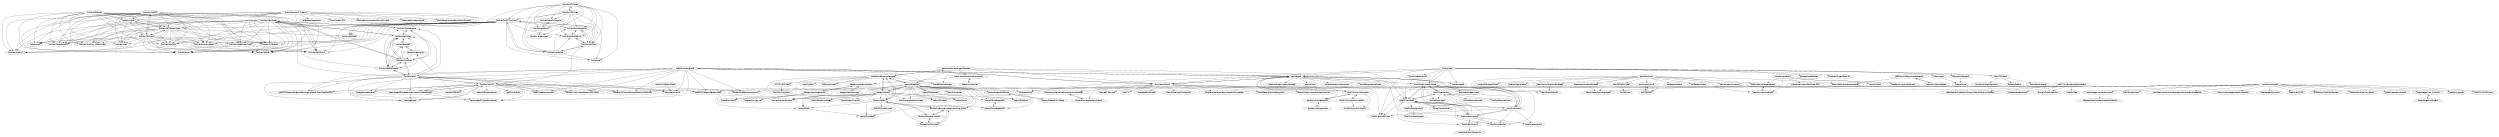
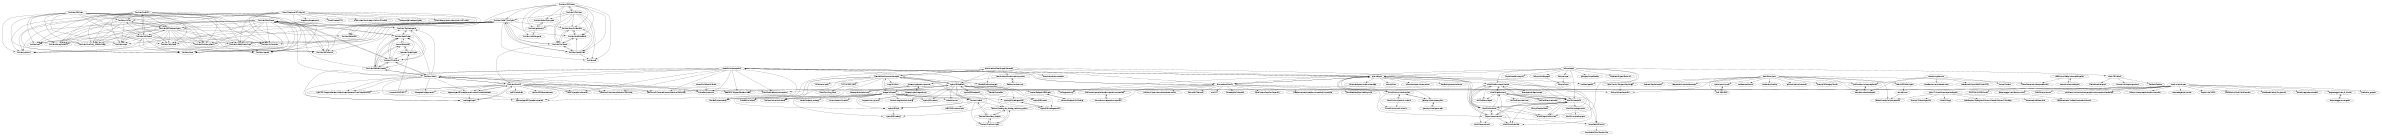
node "heurist-network/dev-examples": added
edge "dopezerobiz/solana-bot-developer" -> "flatulent-foundry/fart-joke-generator": now "axis-talk/soon" -> "flatulent-foundry/fart-joke-generator"
node "Sfibra/Solana-Sniper-Bot": label "Sfibra/Solana-Sniper-Bot" -> "Solleryn/Solana-Sniper-Bot"
node "ChainBuff/solana-web3js": added
